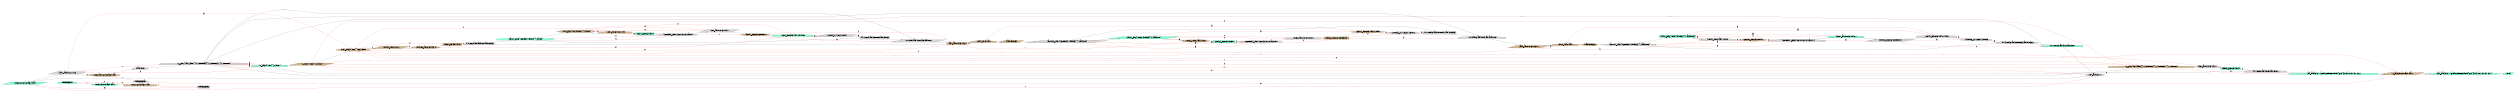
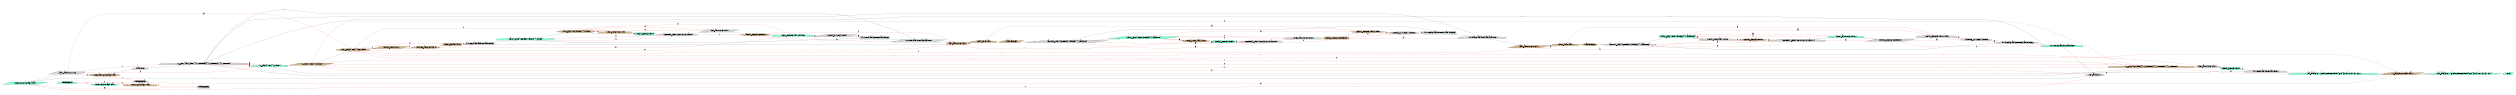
node "%or.cond.i38.i = or i1 %cmp.i37.i, %tobool.i76.i": label "%or.cond.i38.i = or i1 %cmp.i37.i, %tobool.i76.i" -> "%or.cond.i38.i = or i1 %cmp.i37.i, %tobool.i36.i"
